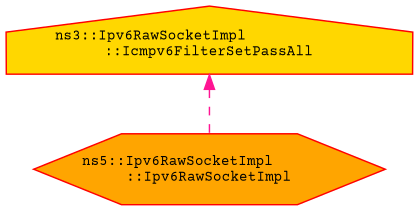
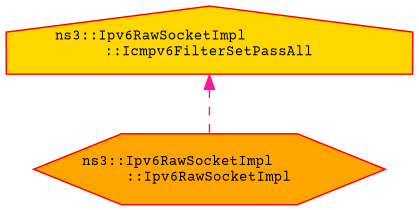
node "ns5::Ipv6RawSocketImpl ::Ipv6RawSocketImpl": label "ns5::Ipv6RawSocketImpl ::Ipv6RawSocketImpl" -> "ns3::Ipv6RawSocketImpl ::Ipv6RawSocketImpl"
